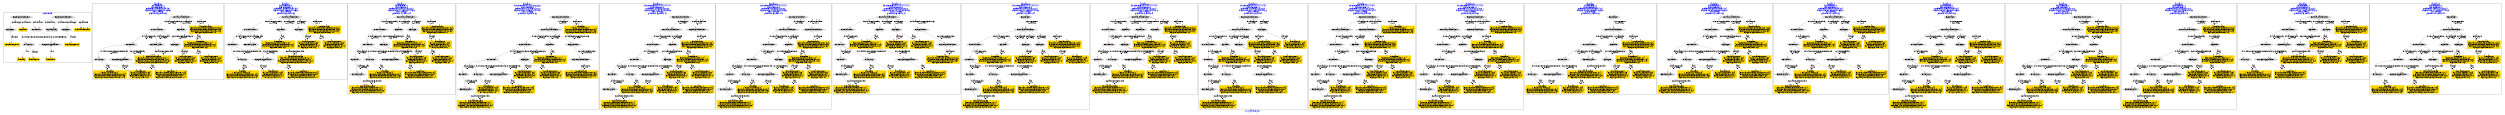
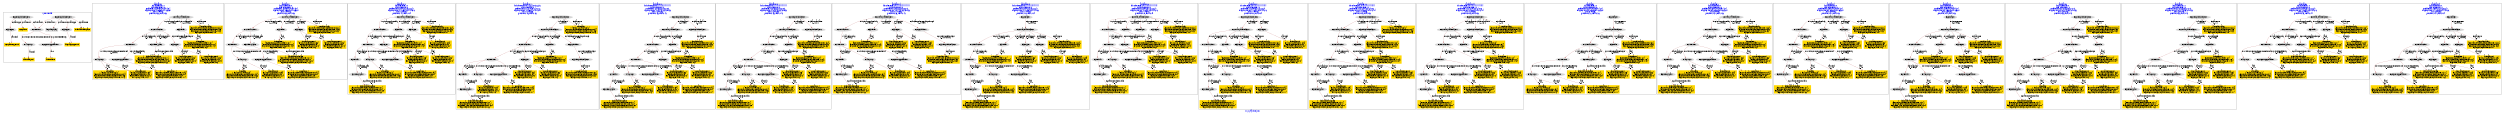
node "nationality": removed
